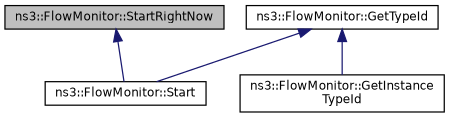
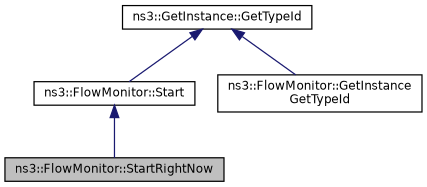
node "ns3::FlowMonitor::GetTypeId": label "ns3::FlowMonitor::GetTypeId" -> "ns3::GetInstance::GetTypeId"
edge "ns3::FlowMonitor::Start" -> "ns3::FlowMonitor::StartRightNow": reversed
node "ns3::FlowMonitor::GetInstance TypeId": label "ns3::FlowMonitor::GetInstance TypeId" -> "ns3::FlowMonitor::GetInstance GetTypeId"
